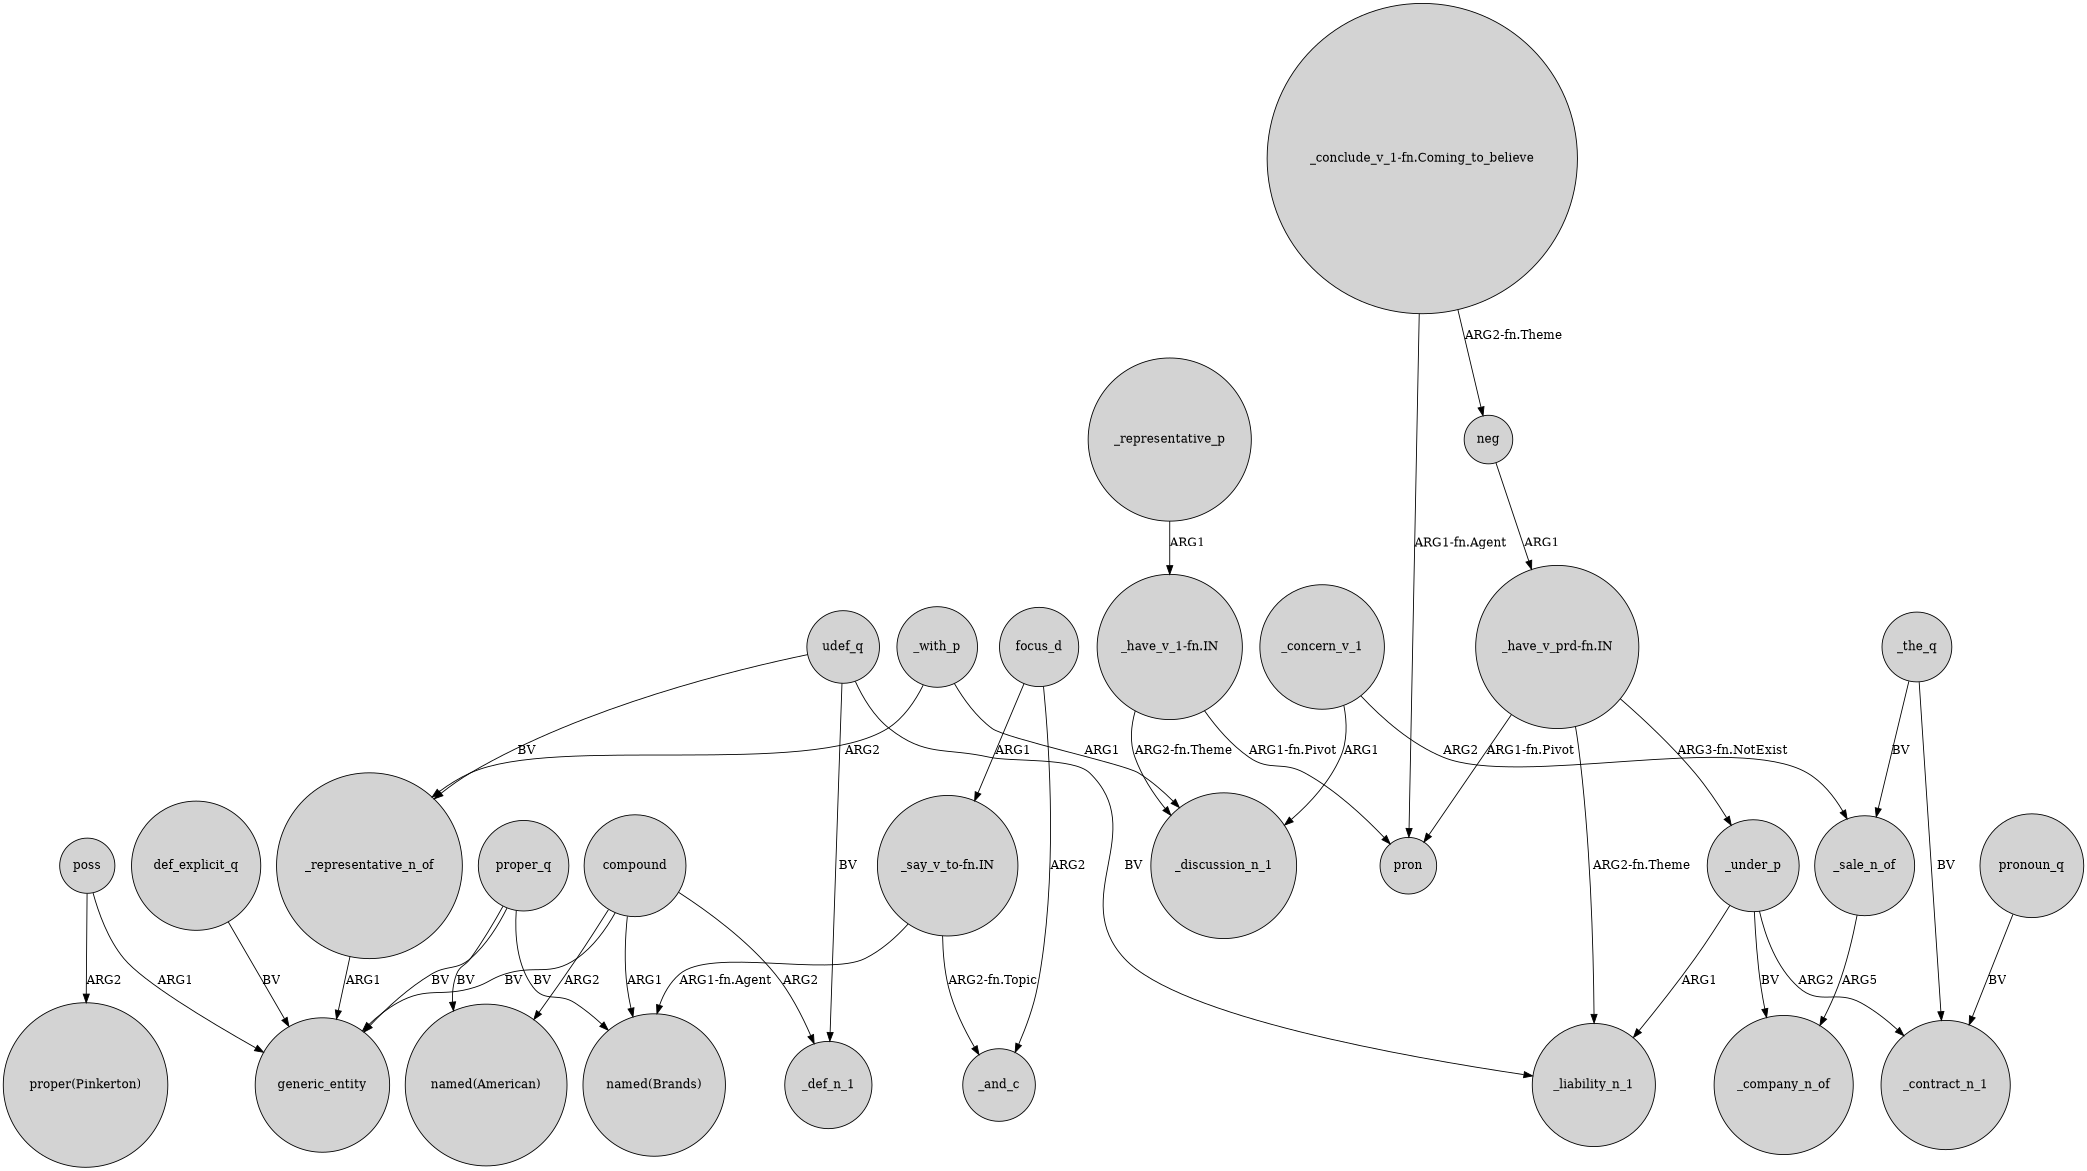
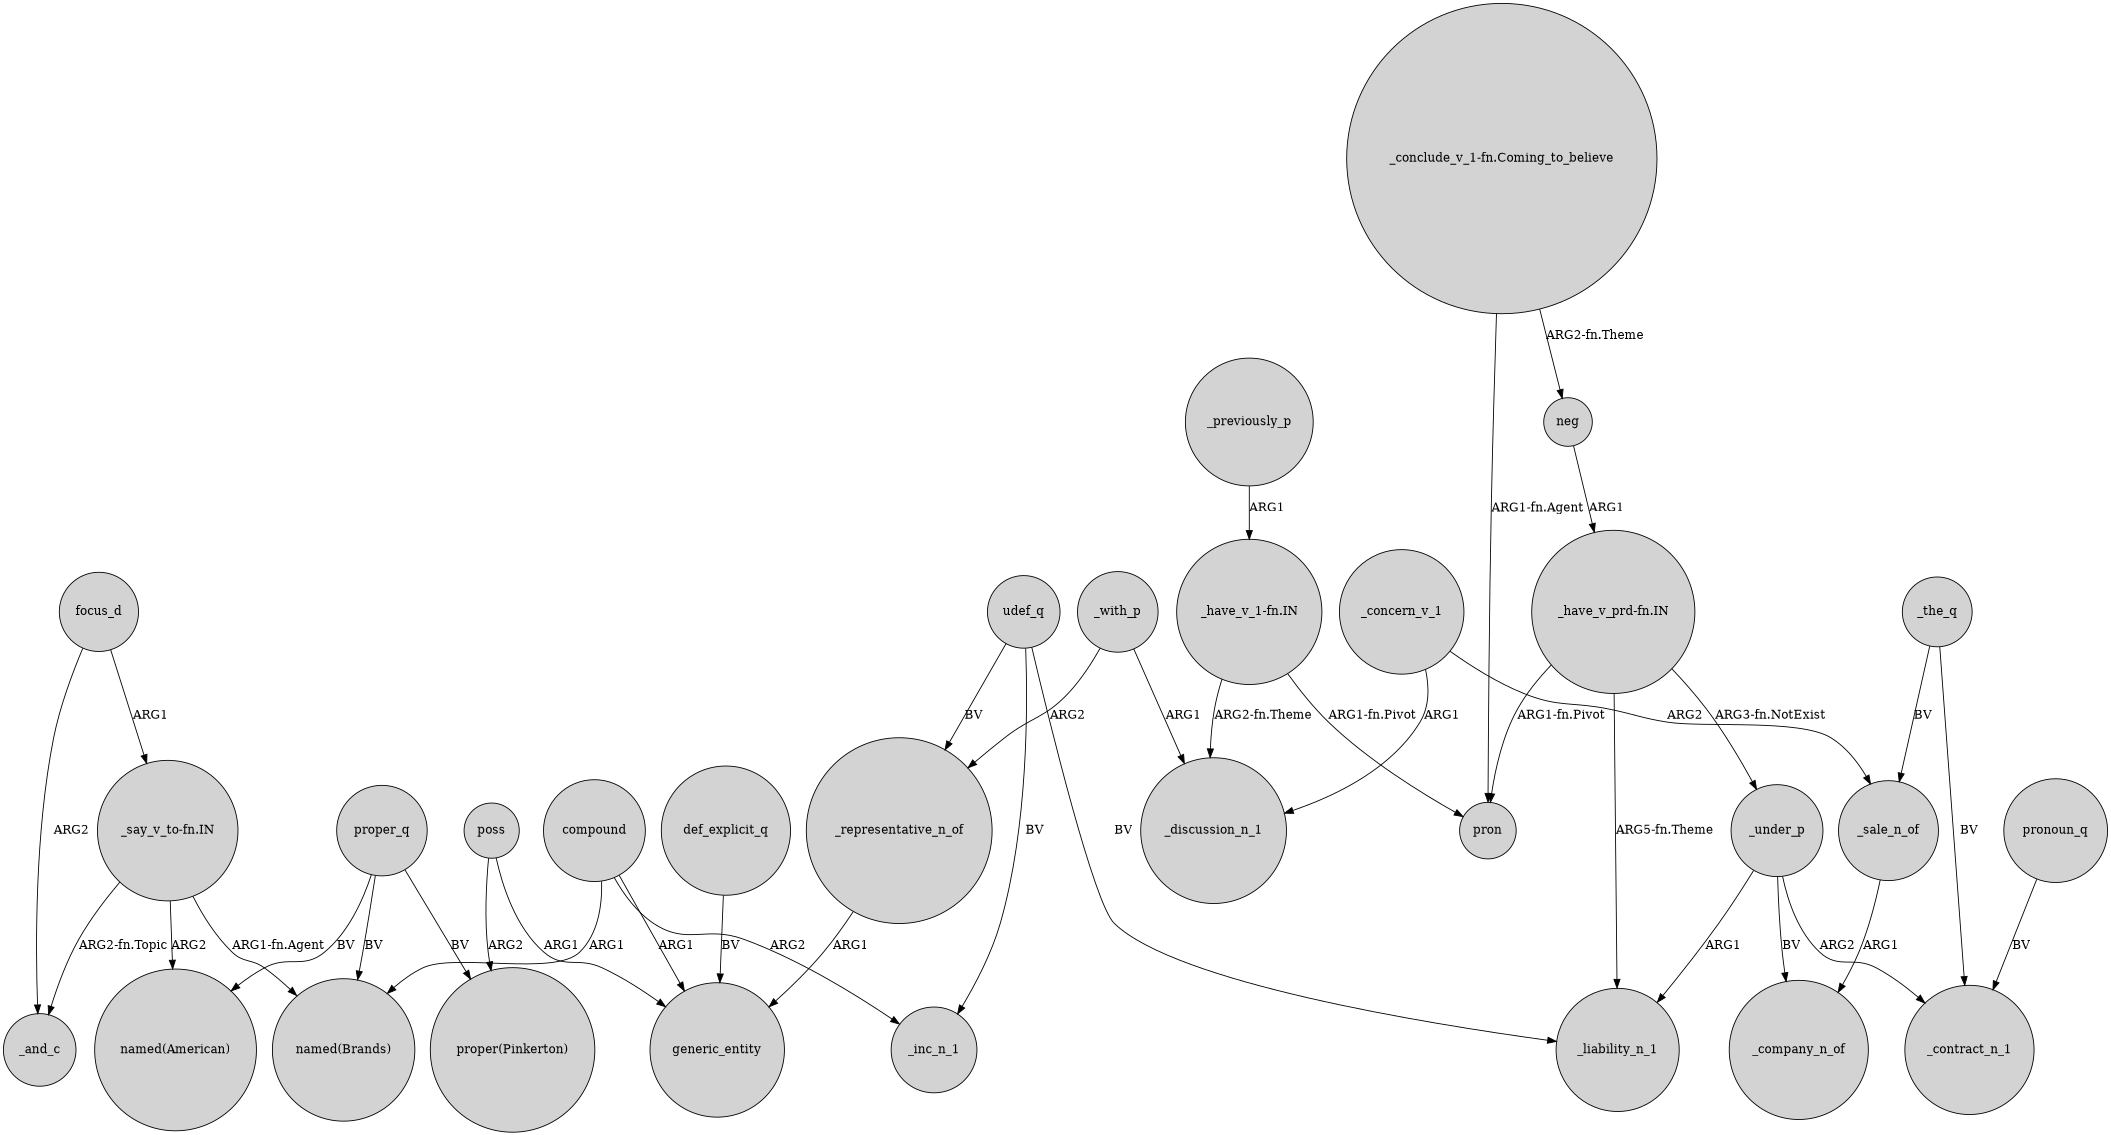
node "_representative_p": label "_representative_p" -> "_previously_p"
edge "_have_v_prd-fn.IN" -> "_liability_n_1": label "ARG2-fn.Theme" -> "ARG5-fn.Theme"
edge "proper_q" -> "generic_entity": now "proper_q" -> "proper(Pinkerton)"
edge "compound" -> "named(American)": now "_say_v_to-fn.IN" -> "named(American)"
edge "compound" -> "generic_entity": label "BV" -> "ARG1"
edge "_sale_n_of" -> "_company_n_of": label "ARG5" -> "ARG1"
node "_def_n_1": label "_def_n_1" -> "_inc_n_1"
